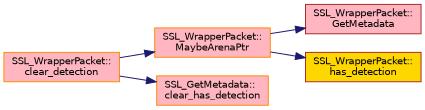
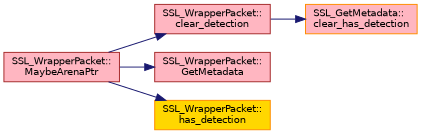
node "SSL_WrapperPacket:: MaybeArenaPtr": color darkorange -> brown
edge "SSL_WrapperPacket:: clear_detection" -> "SSL_WrapperPacket:: MaybeArenaPtr": reversed
node "SSL_WrapperPacket:: clear_detection": color darkorange -> brown
node "SSL_WrapperPacket:: has_detection": color brown -> darkorange
